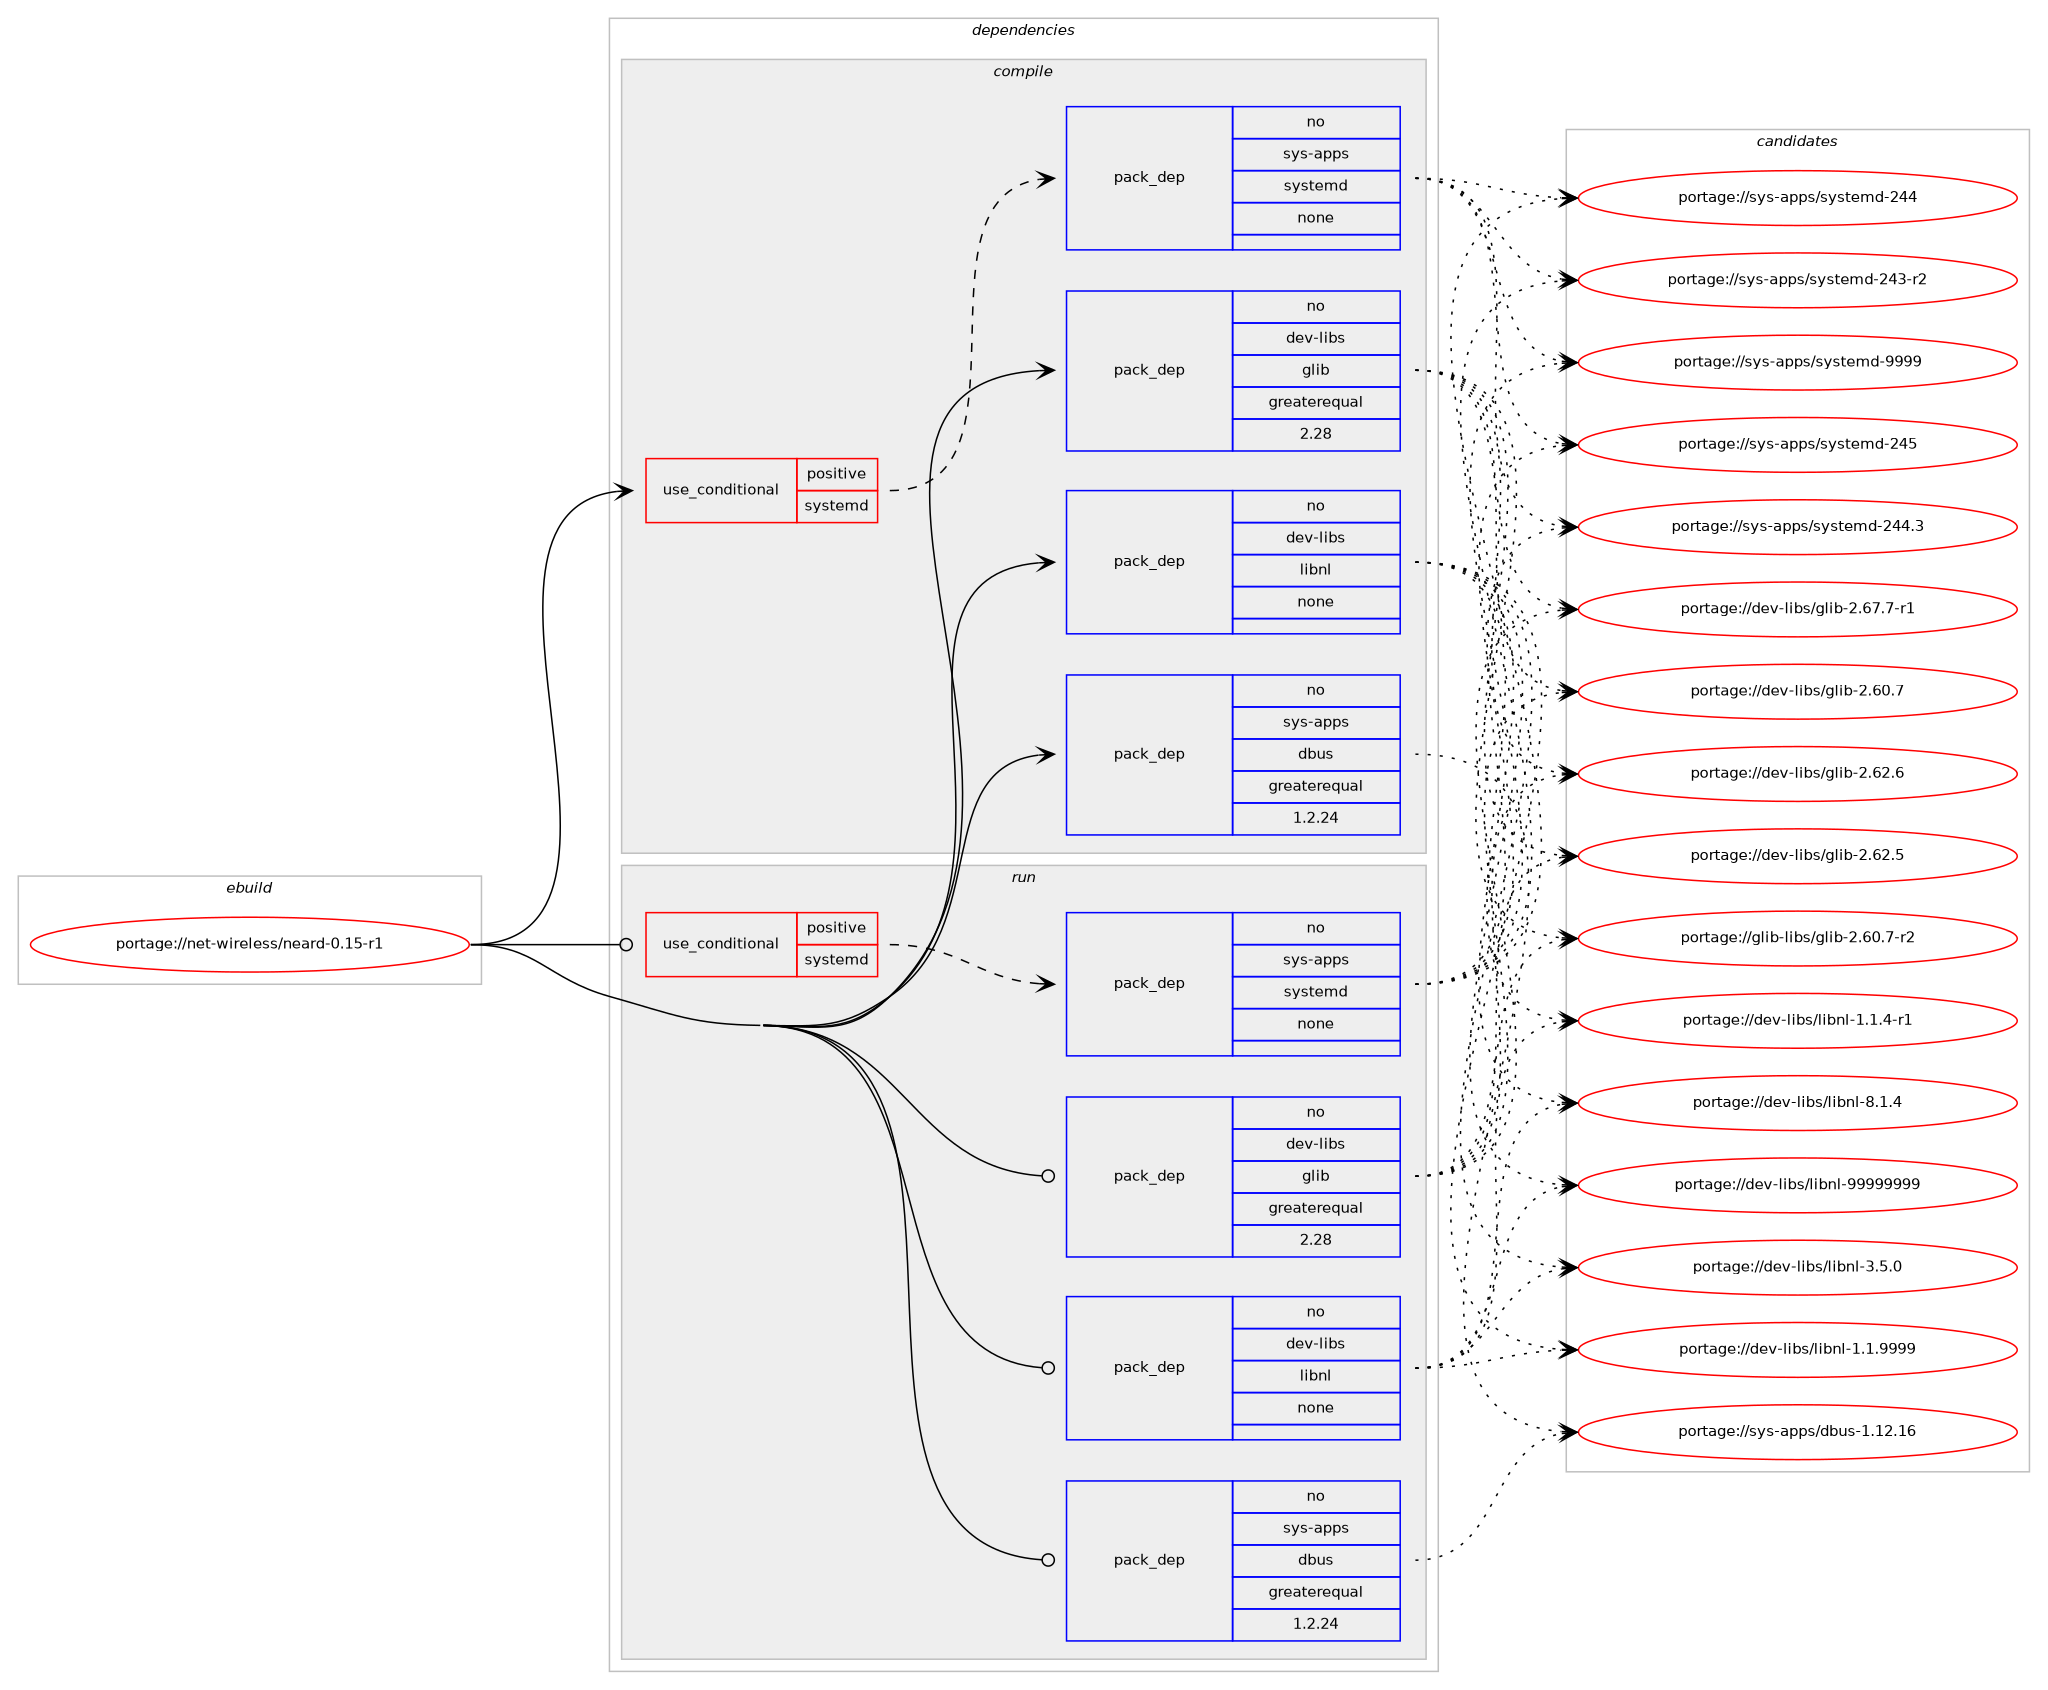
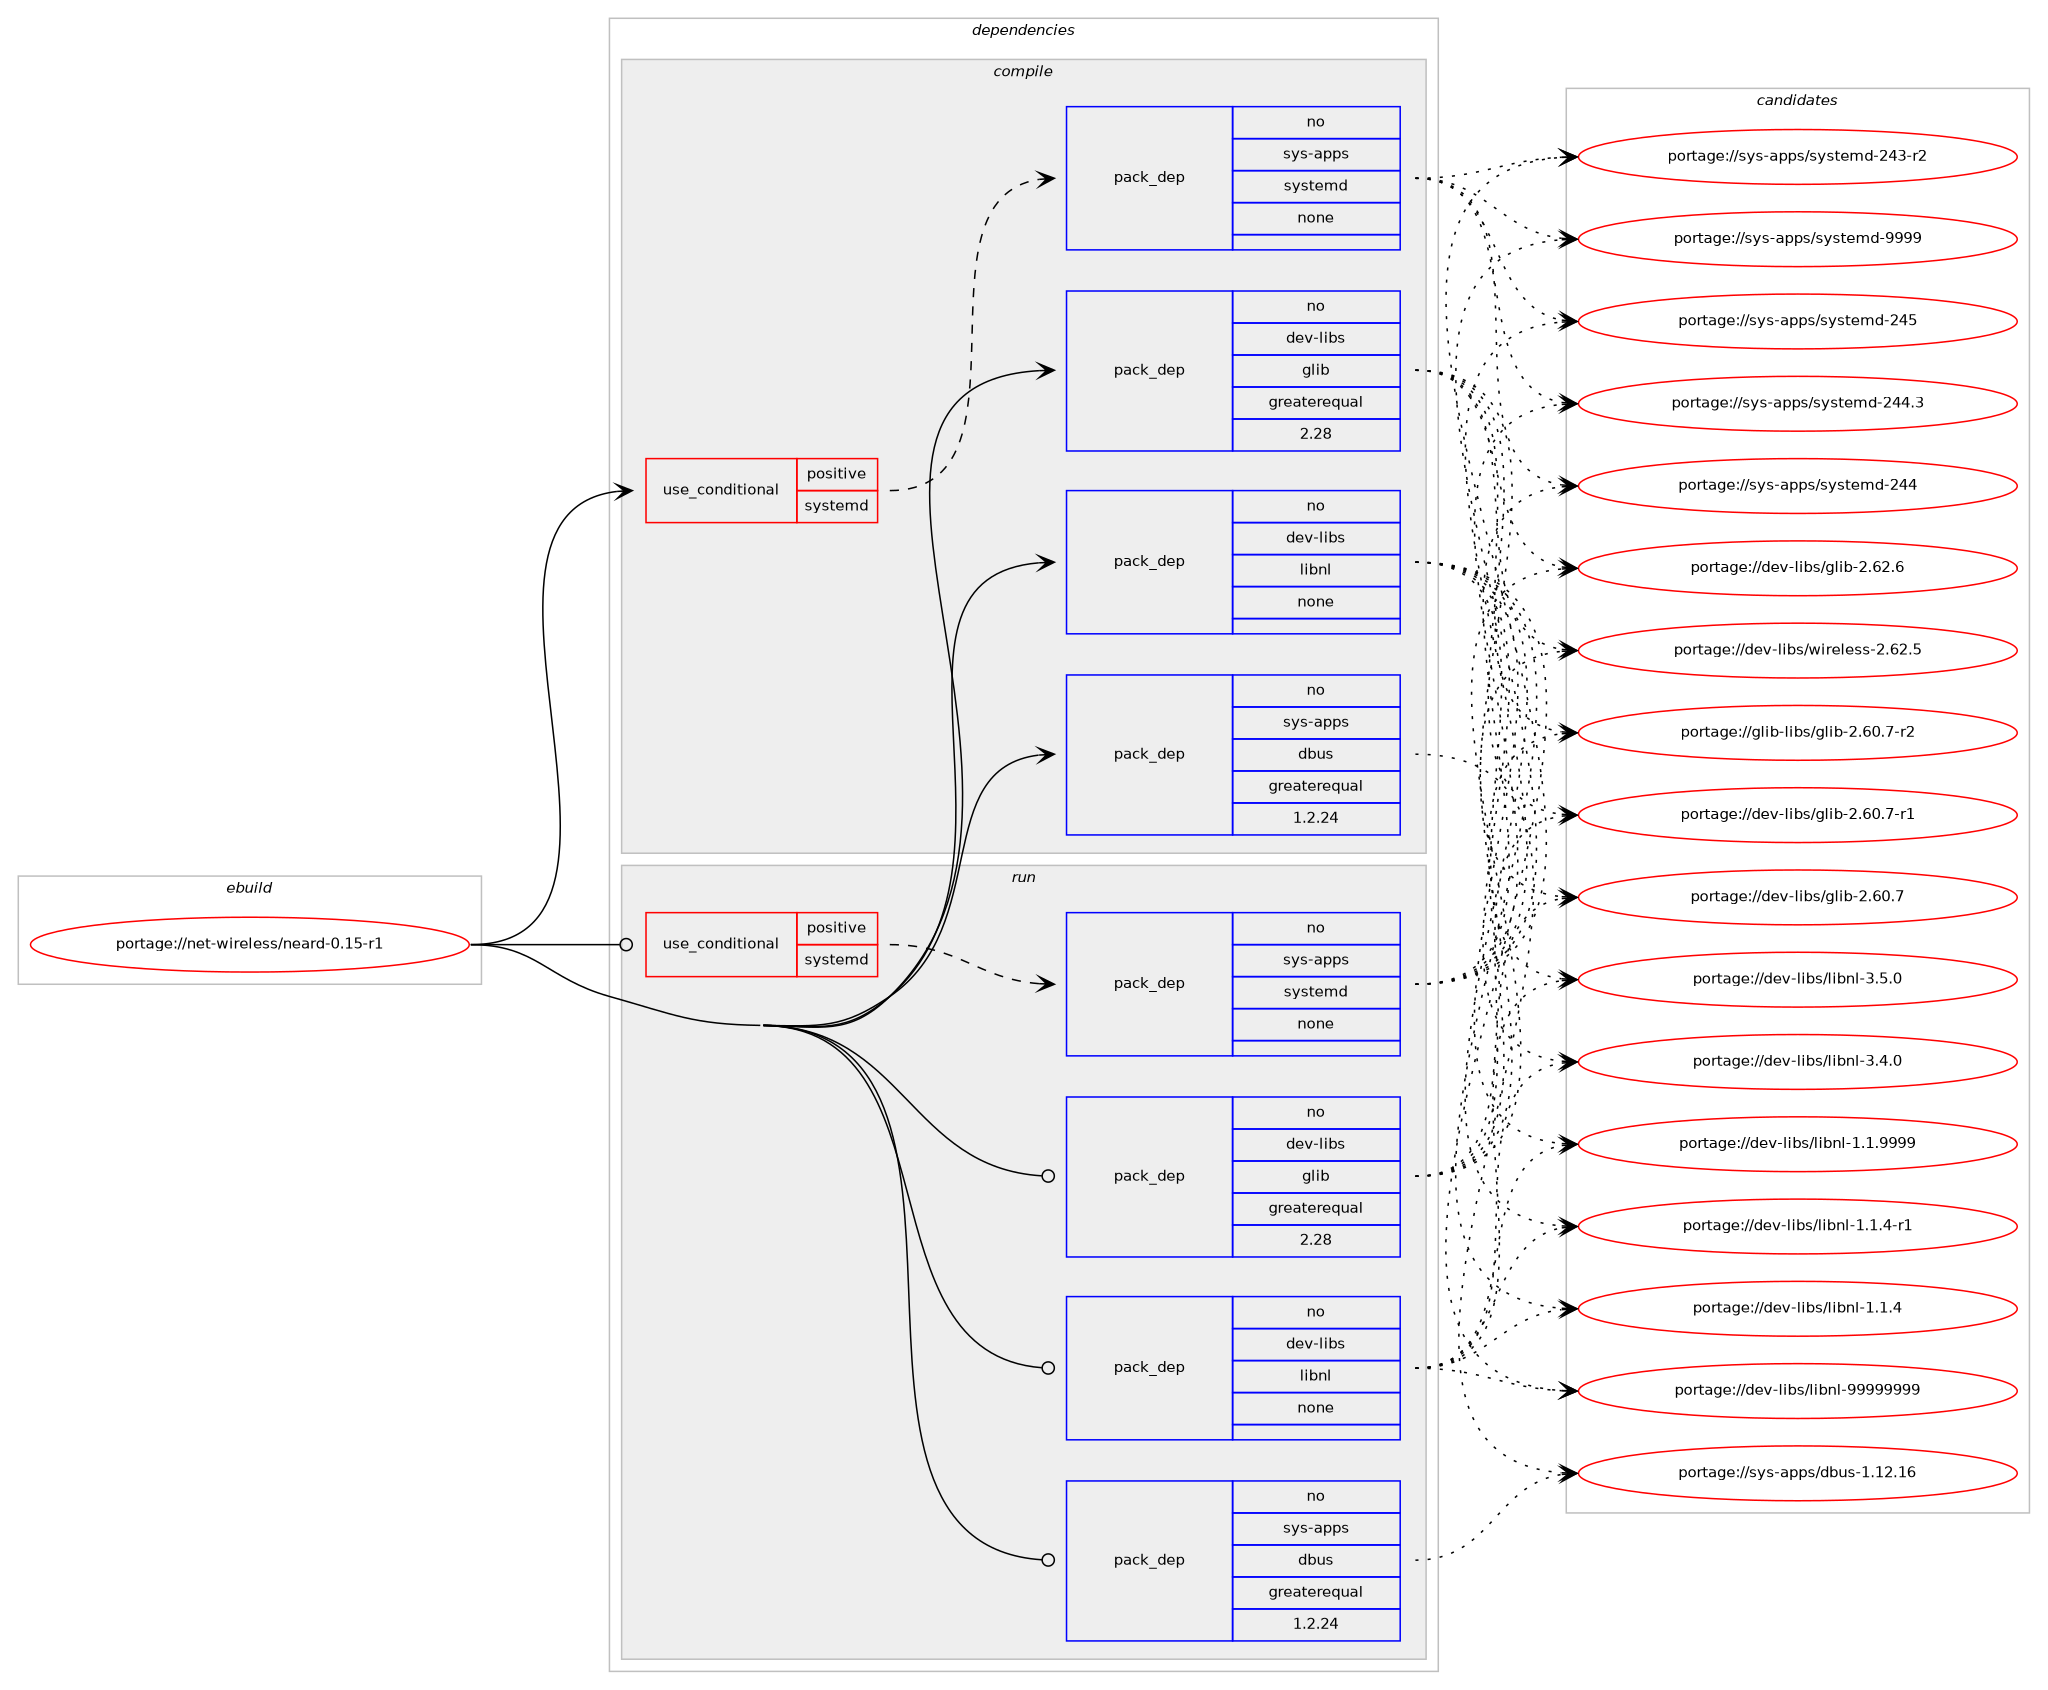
node "portage://dev-libs/glib-2.67.7-r1": label "portage://dev-libs/glib-2.67.7-r1" -> "portage://dev-libs/glib-2.60.7-r1"
node "portage://dev-libs/glib-2.62.5": label "portage://dev-libs/glib-2.62.5" -> "portage://dev-libs/wireless-2.62.5"
node "portage://dev-libs/libnl-3.4.0": added
node "portage://dev-libs/libnl-8.1.4": label "portage://dev-libs/libnl-8.1.4" -> "portage://dev-libs/libnl-1.1.4"
